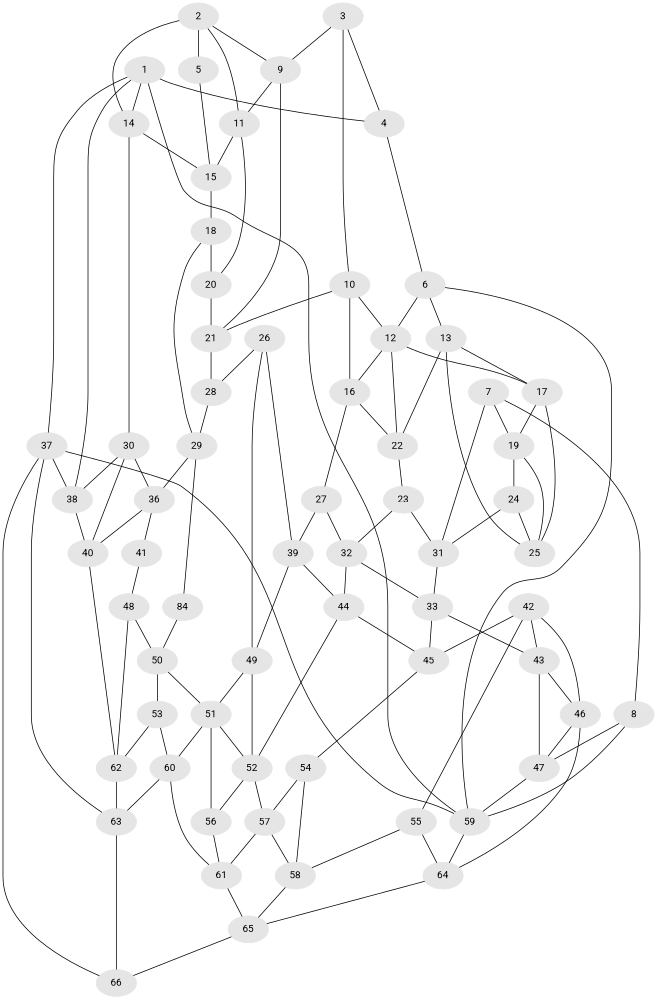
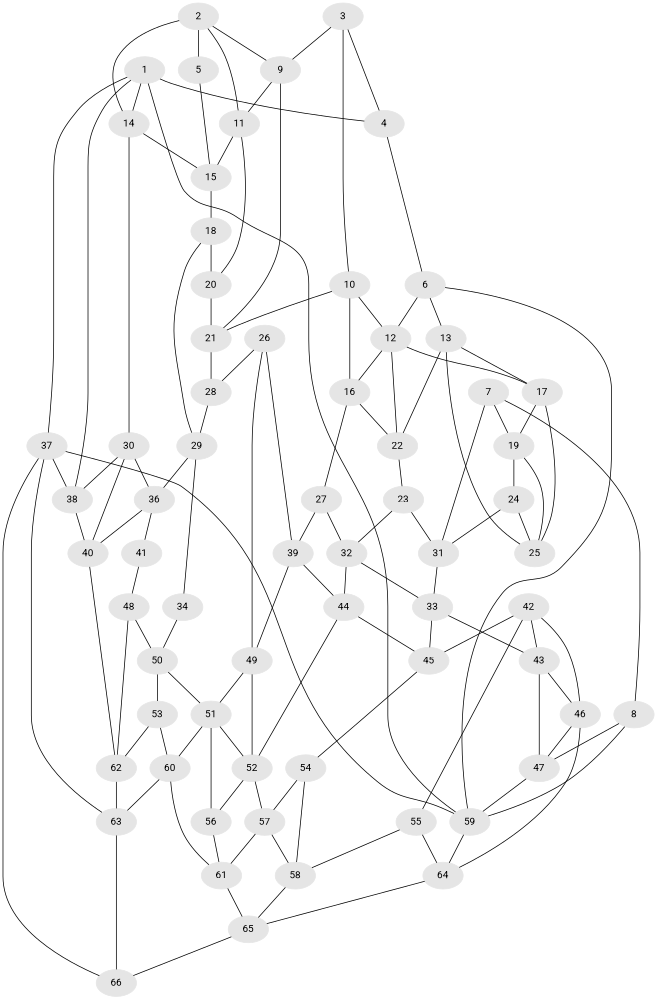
node "84": label "84" -> "34"
